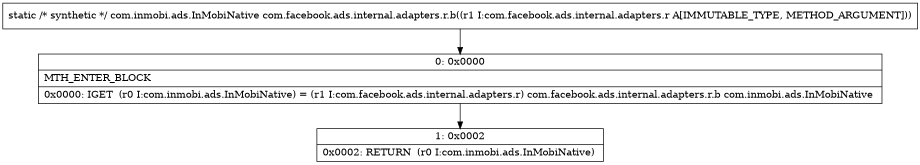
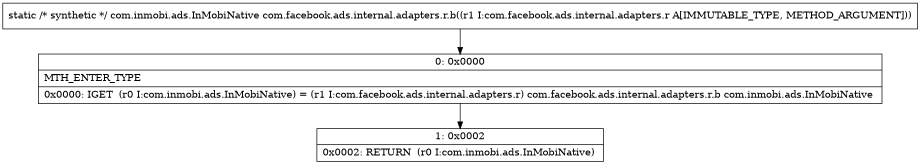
node "0: 0x0000": text "MTH_ENTER_BLOCK" -> "MTH_ENTER_TYPE"
